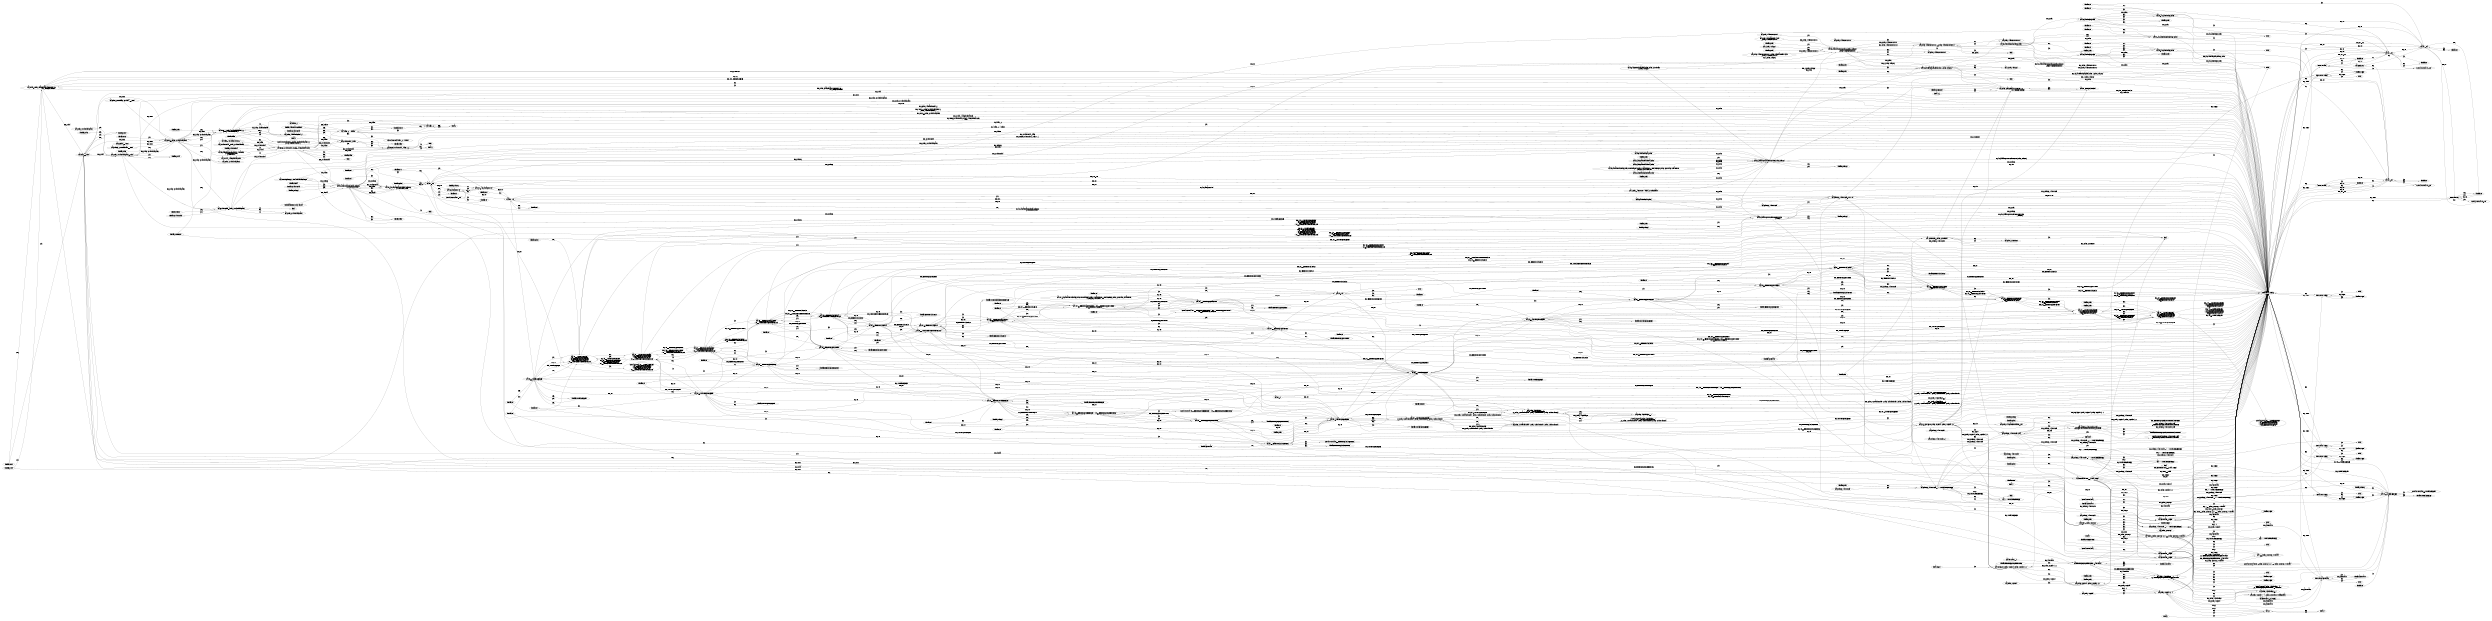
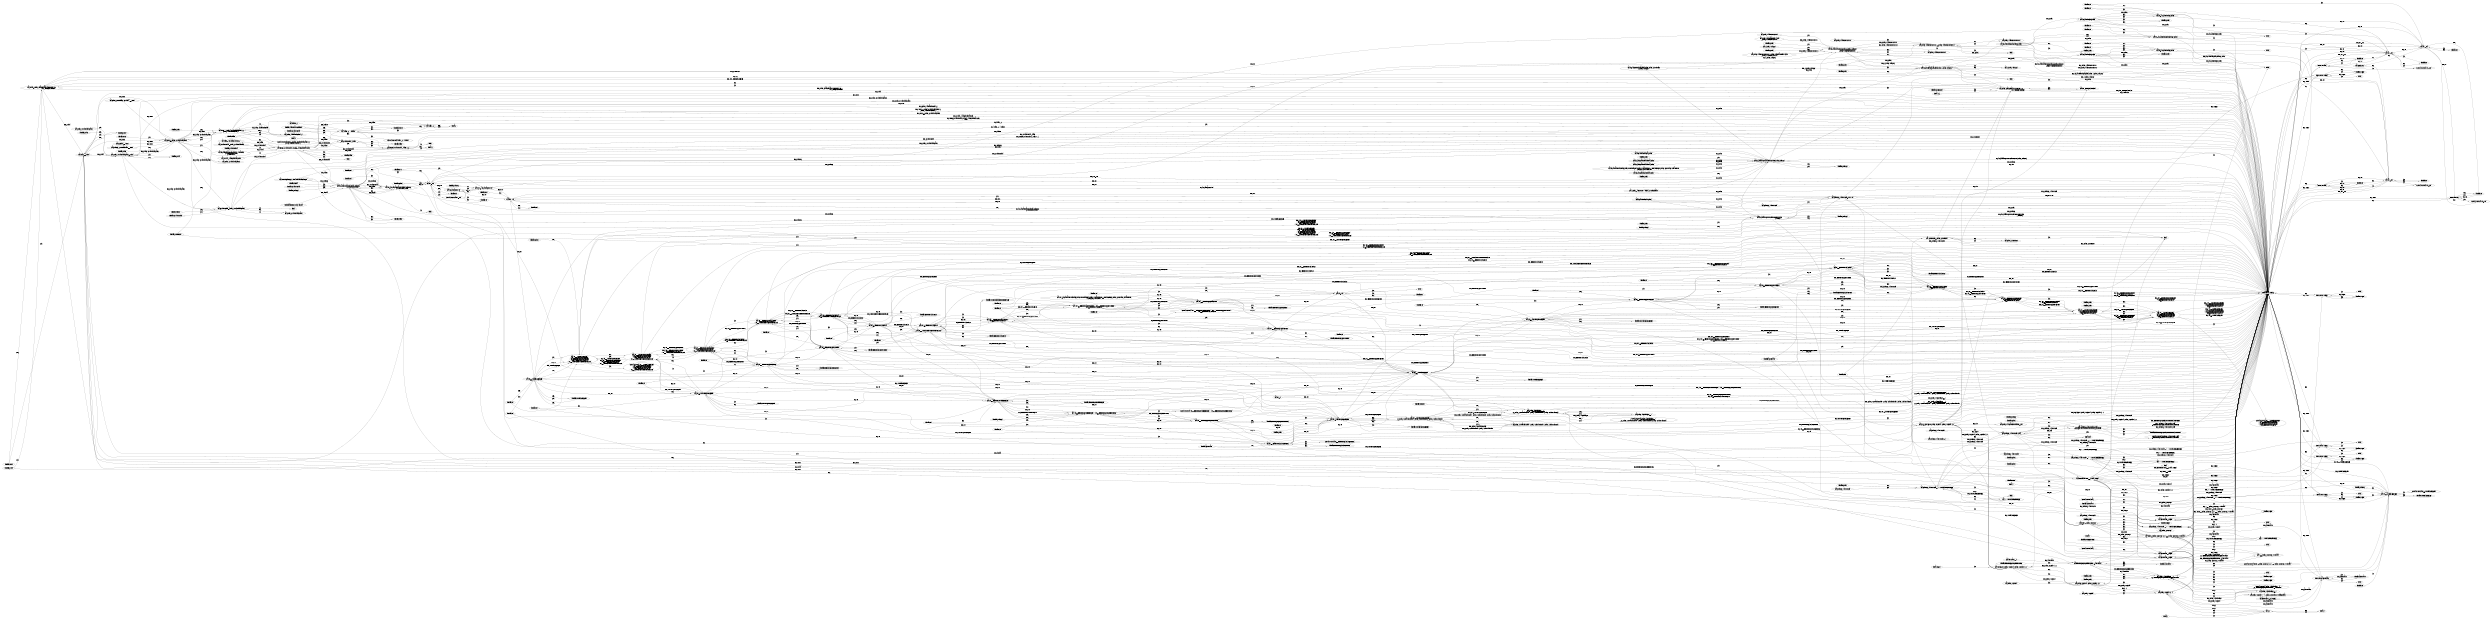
node "(Call,ih264d_release_decode_thread(ps_dec))": label "(Call,ih264d_release_decode_thread(ps_dec))" -> "(Call,ih264d_signal_decode_thread(ps_dec))"
